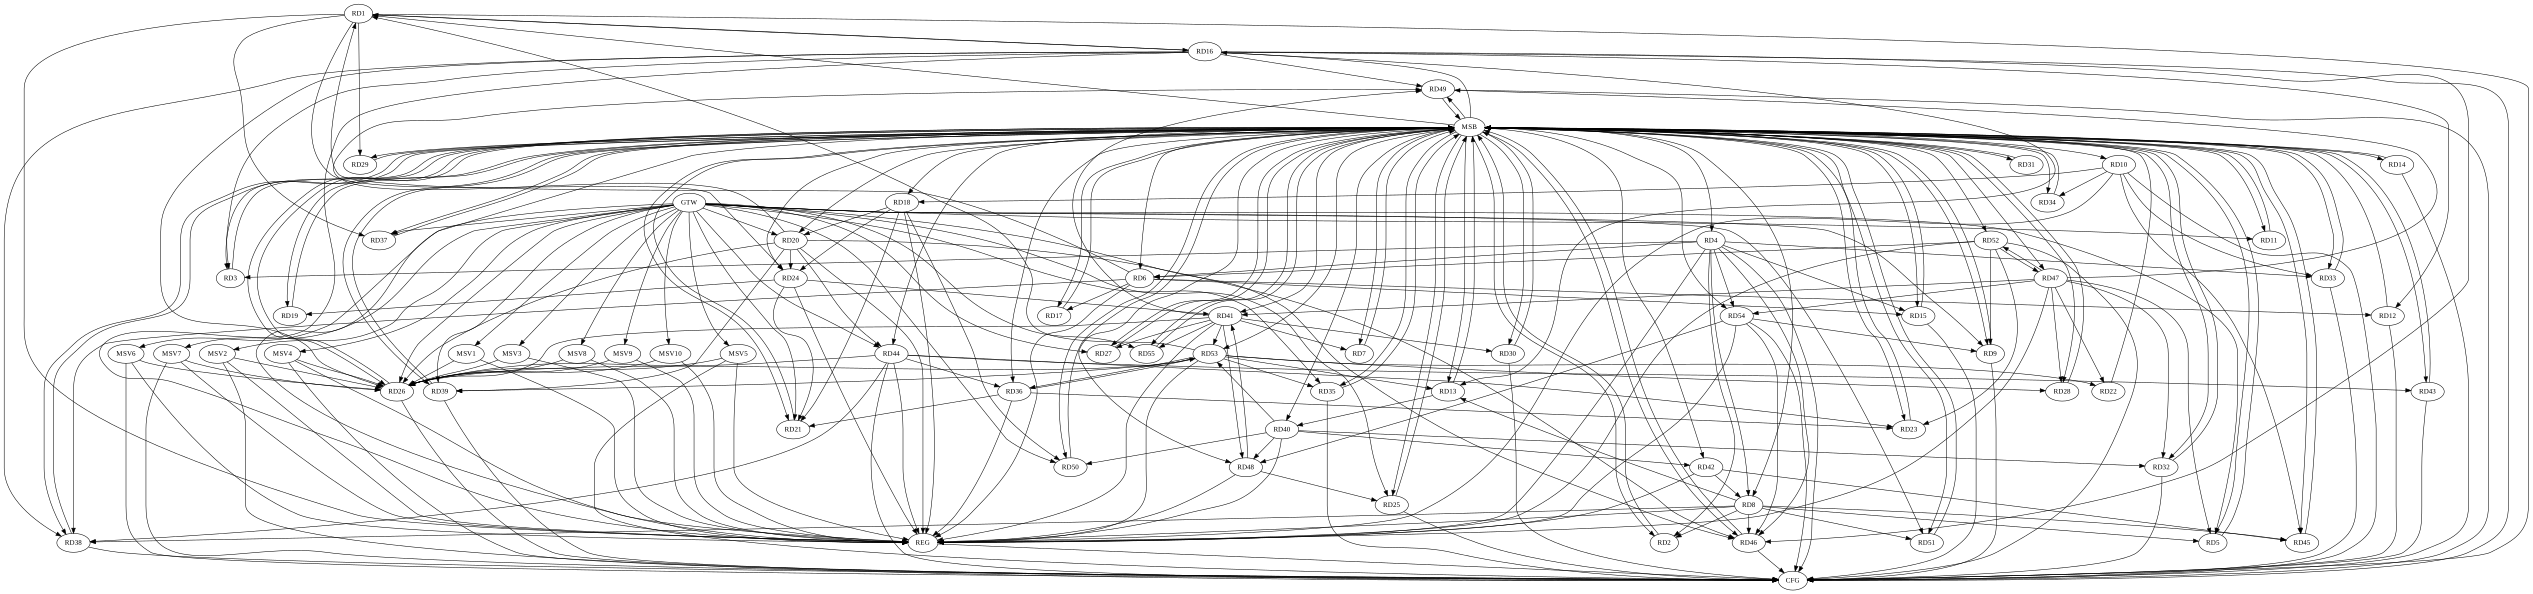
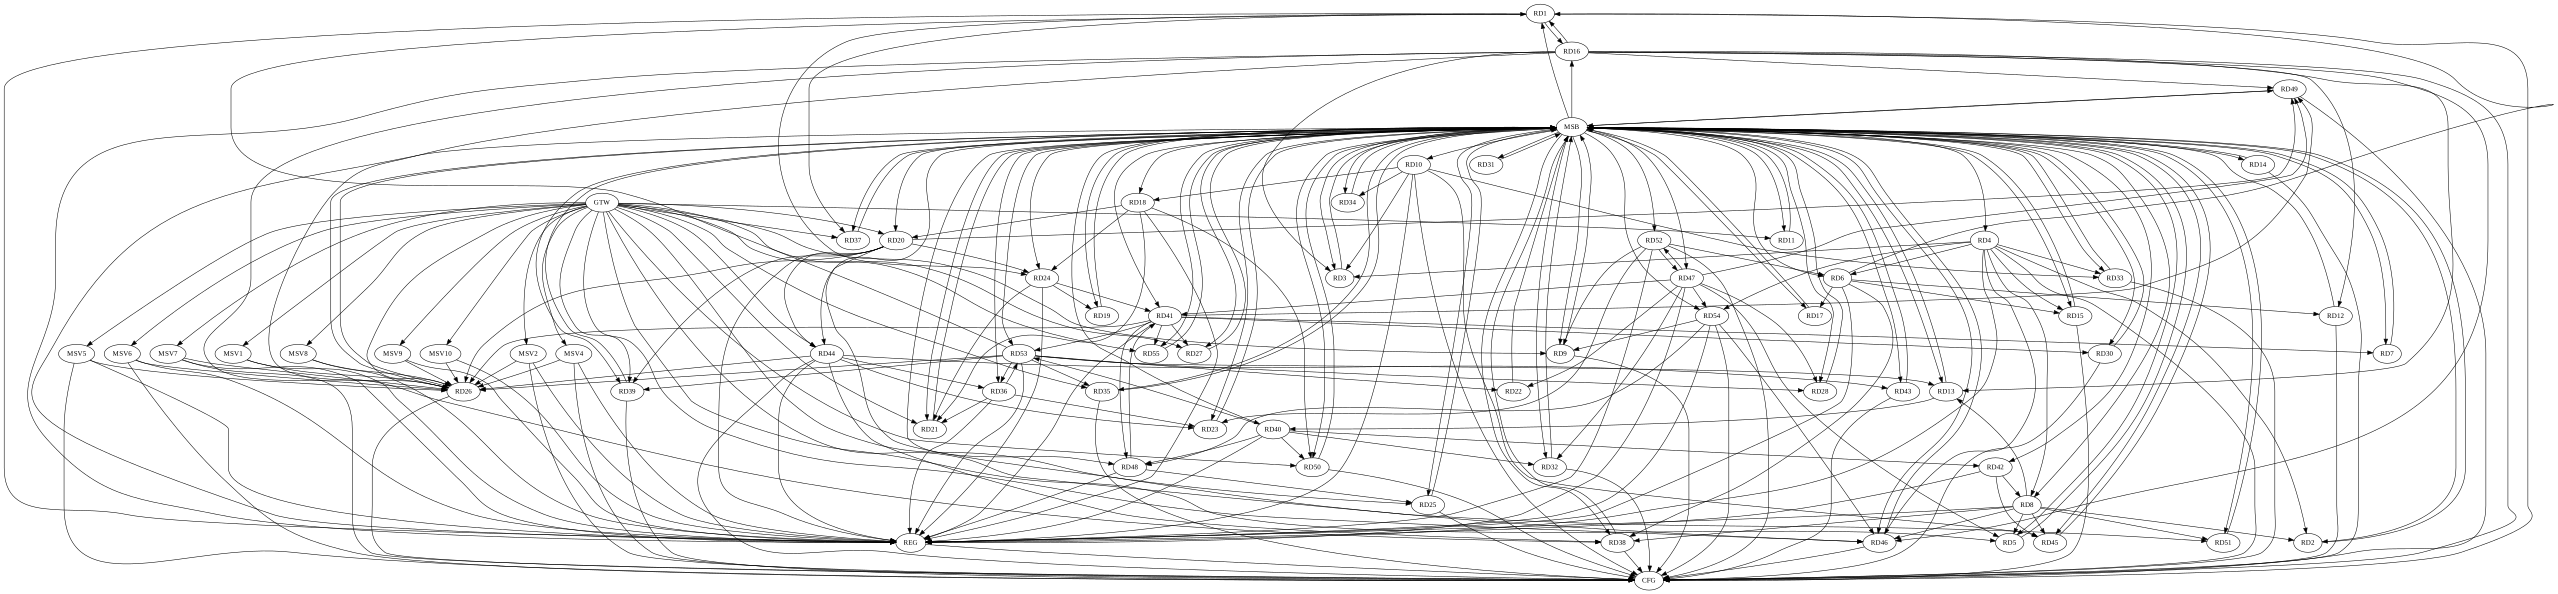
node "RD29": removed
edge "RD10" -> "RD3": added
node "MSV3": removed
edge "RD50" -> "CFG": added
